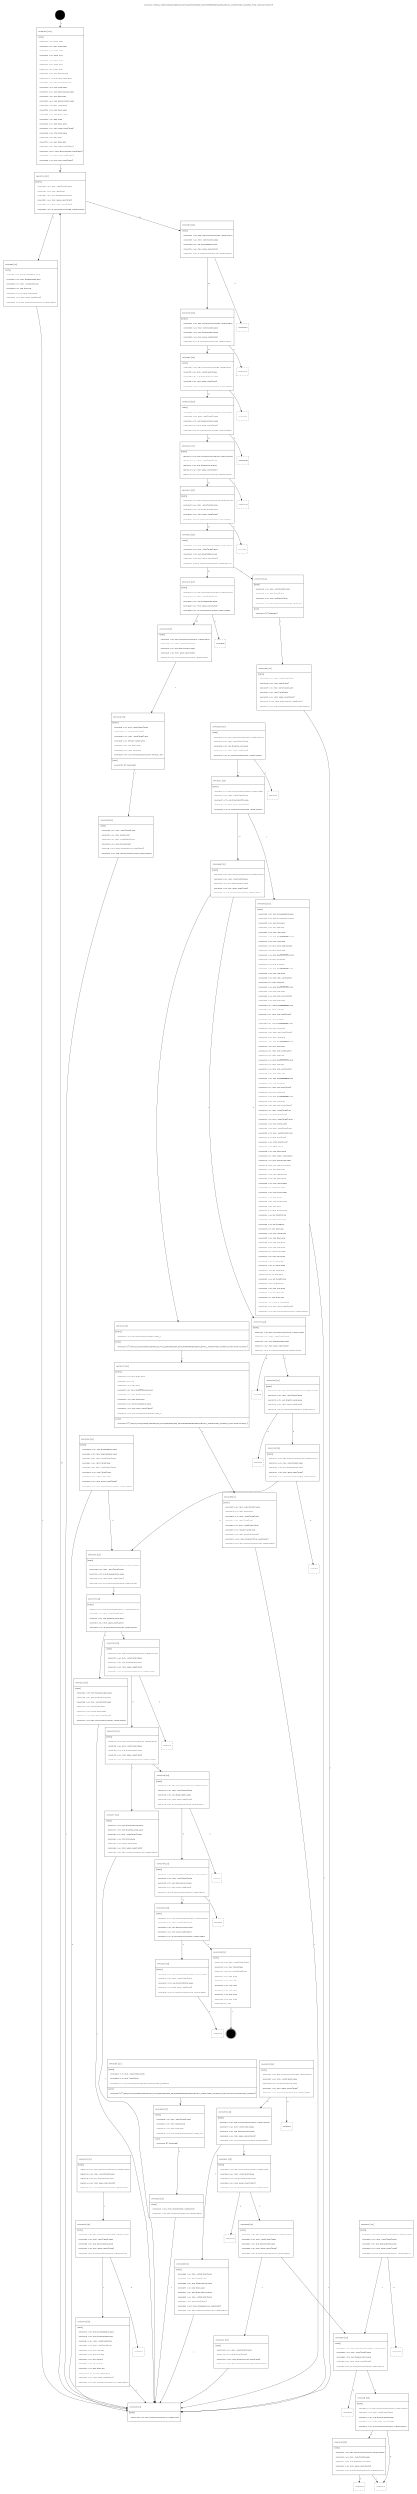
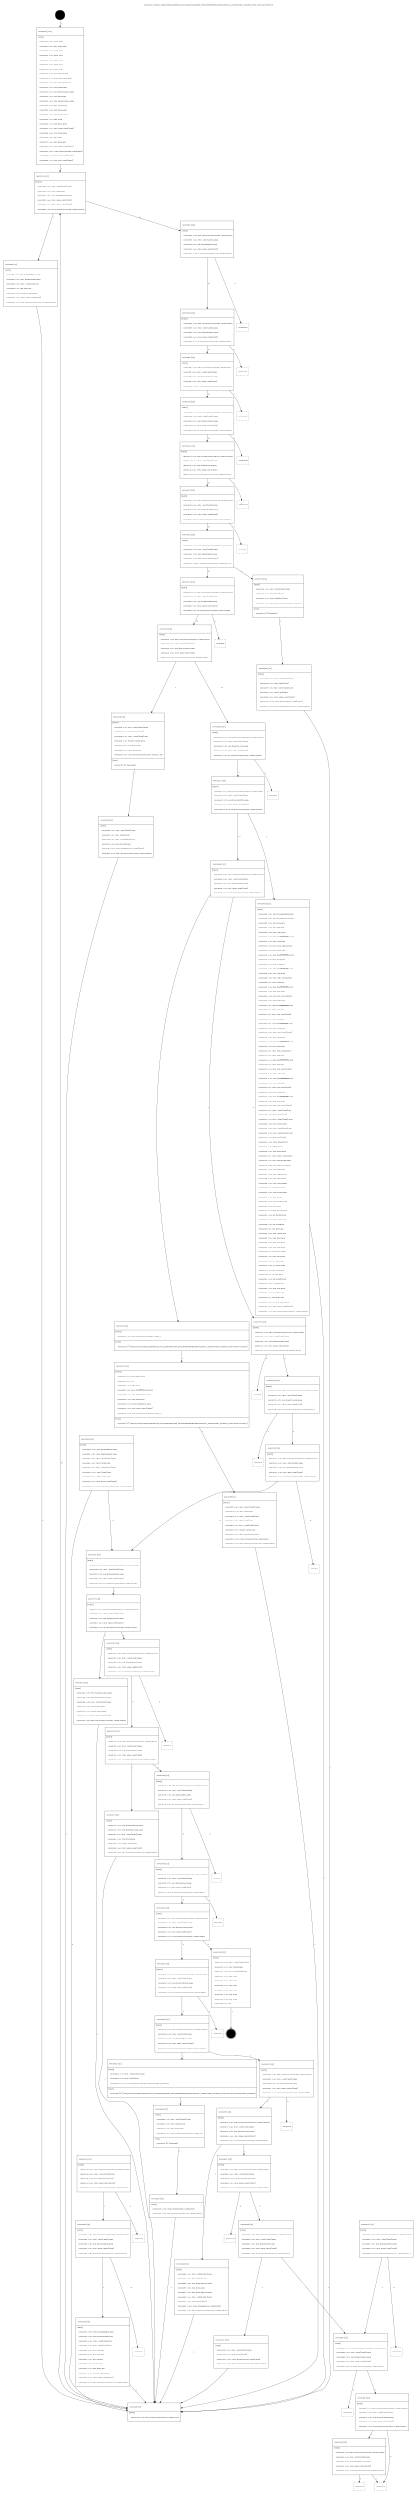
edge "0x401694 [28]" -> "0x4016b0 [28]": added, label "11"
node "0x401838 [28]": added
node "0x4022b3": added
